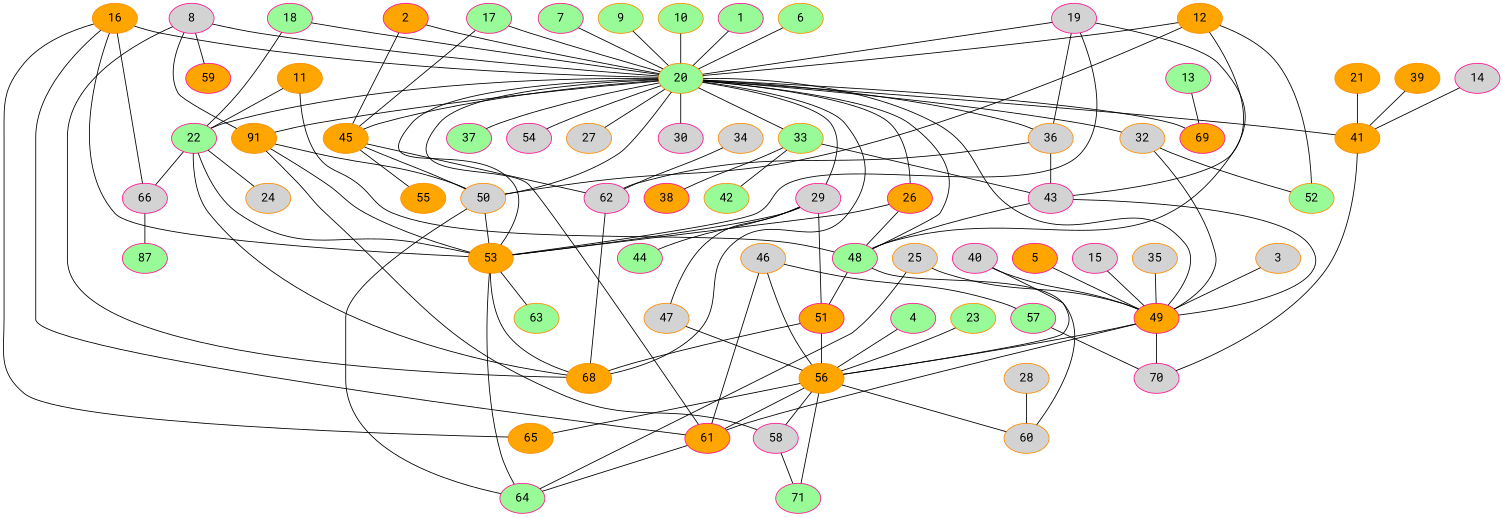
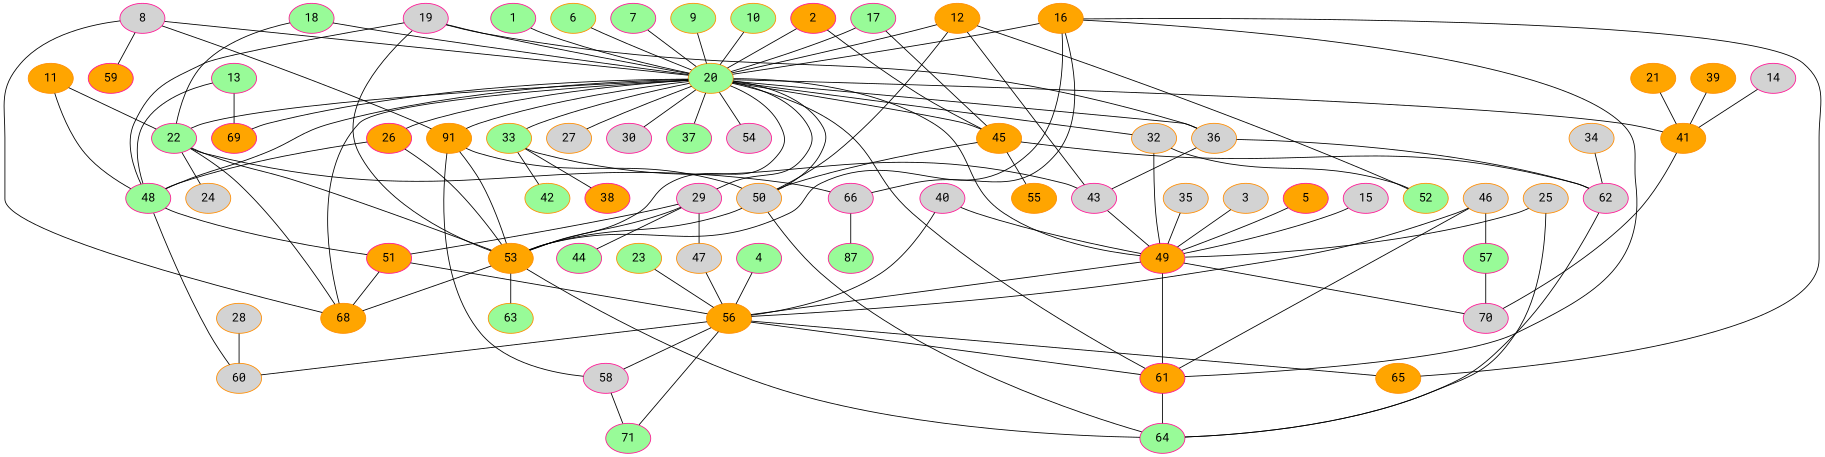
edge "43" -- "48": now "13" -- "48"
edge "62" -- "68": now "62" -- "64"
